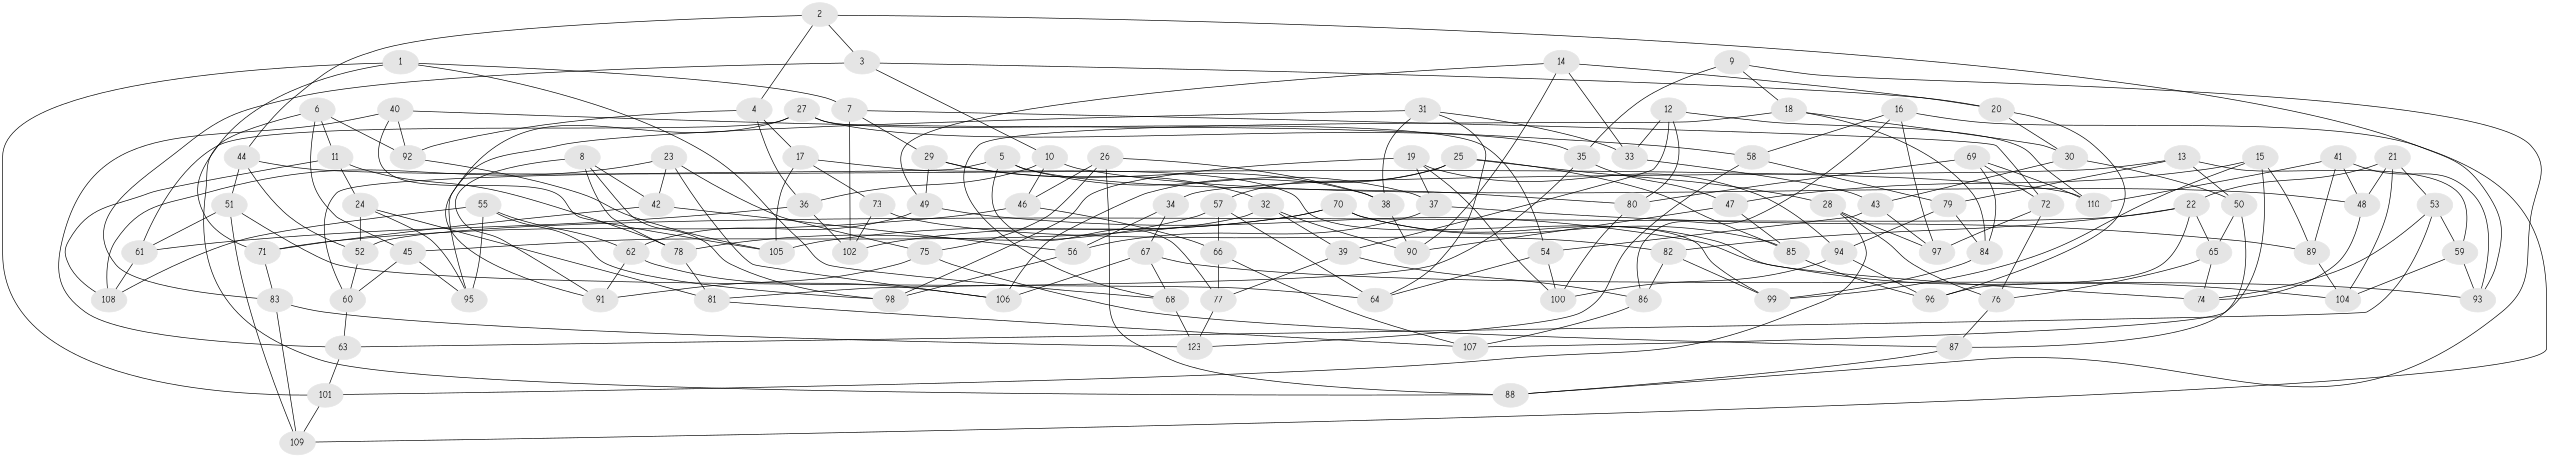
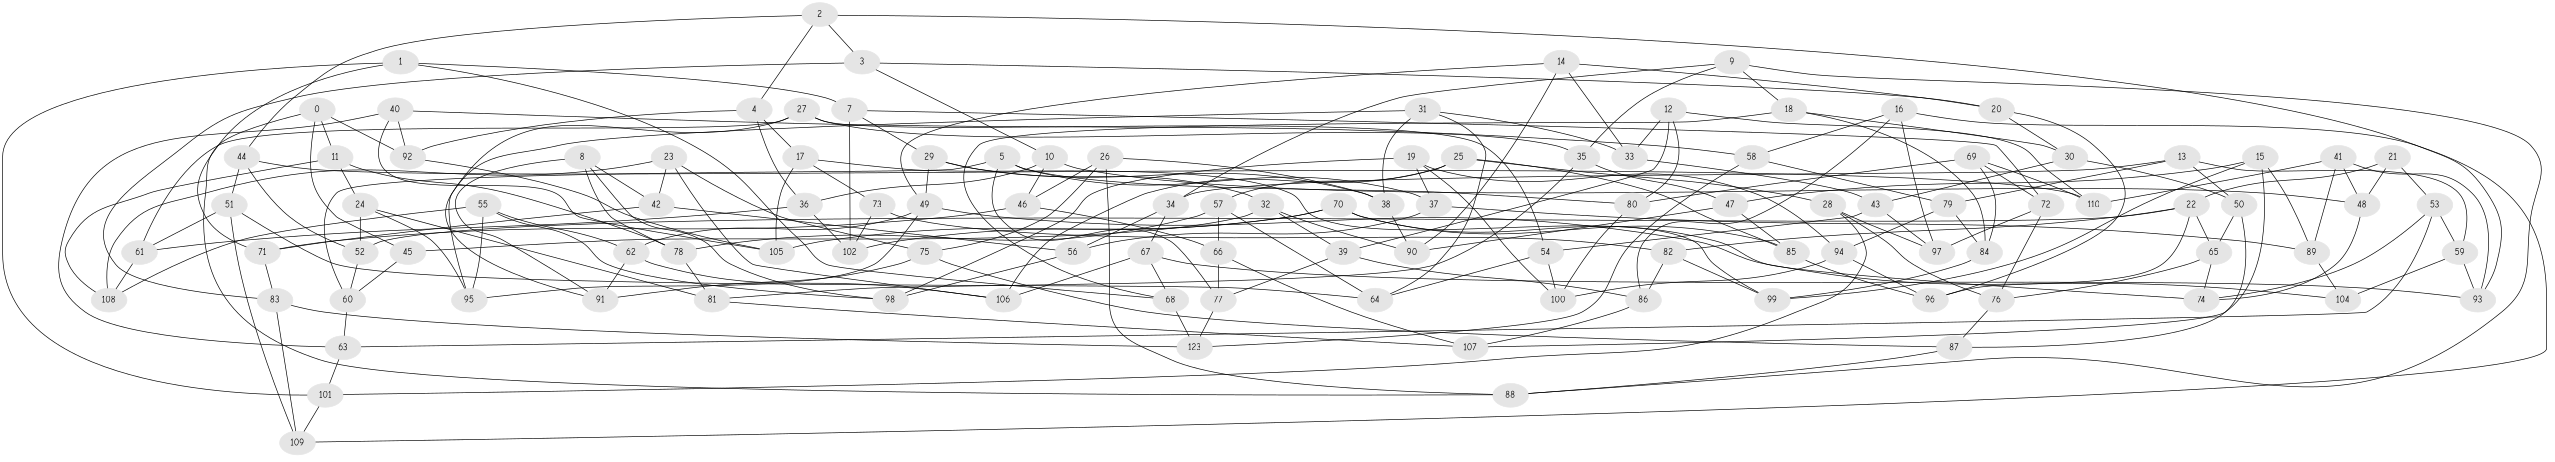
edge "9" -- "34": added
node "6": label "6" -> "0"
edge "21" -- "104": removed
edge "45" -- "95": now "49" -- "95"
